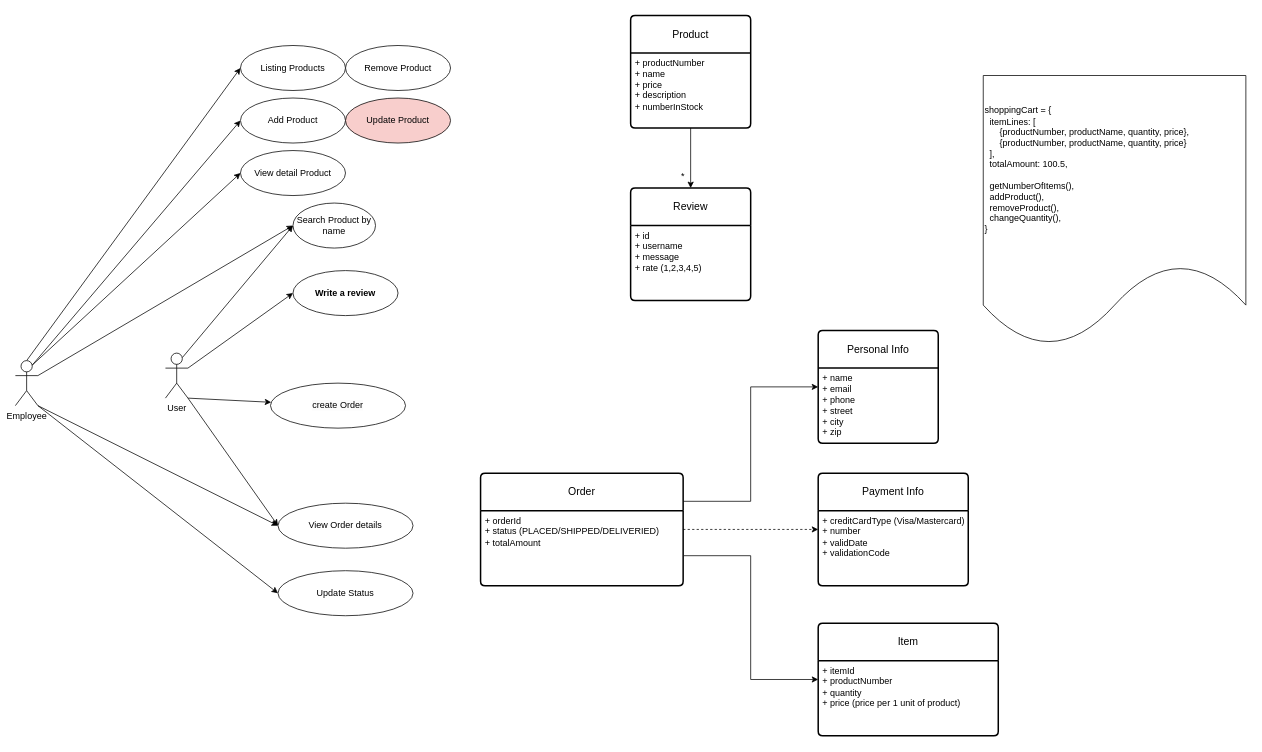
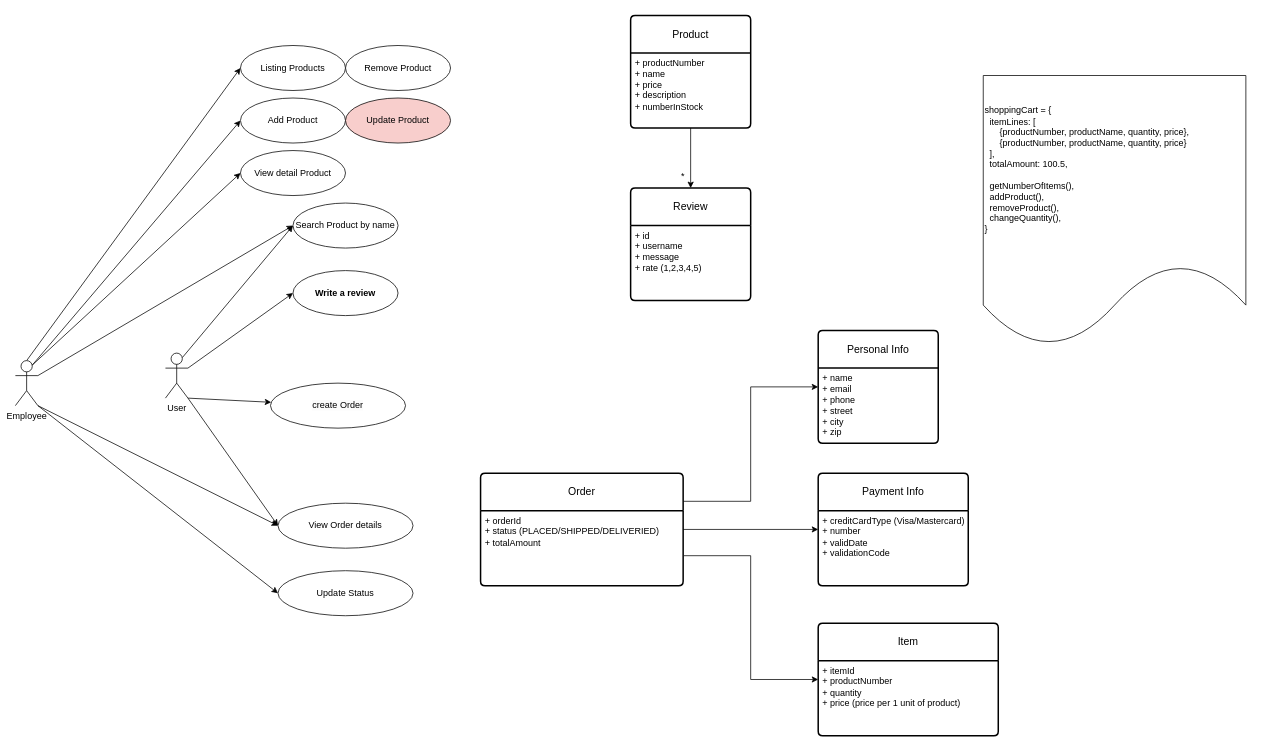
node "Search Product by name": size 83x45 -> 105x45
edge "+ orderId + status (PLACED/SHIPPED/DELIVERIED) + totalAmount" -> "+ creditCardType (Visa/Mastercard) + number + validDate + validationCode": style dashed -> solid
